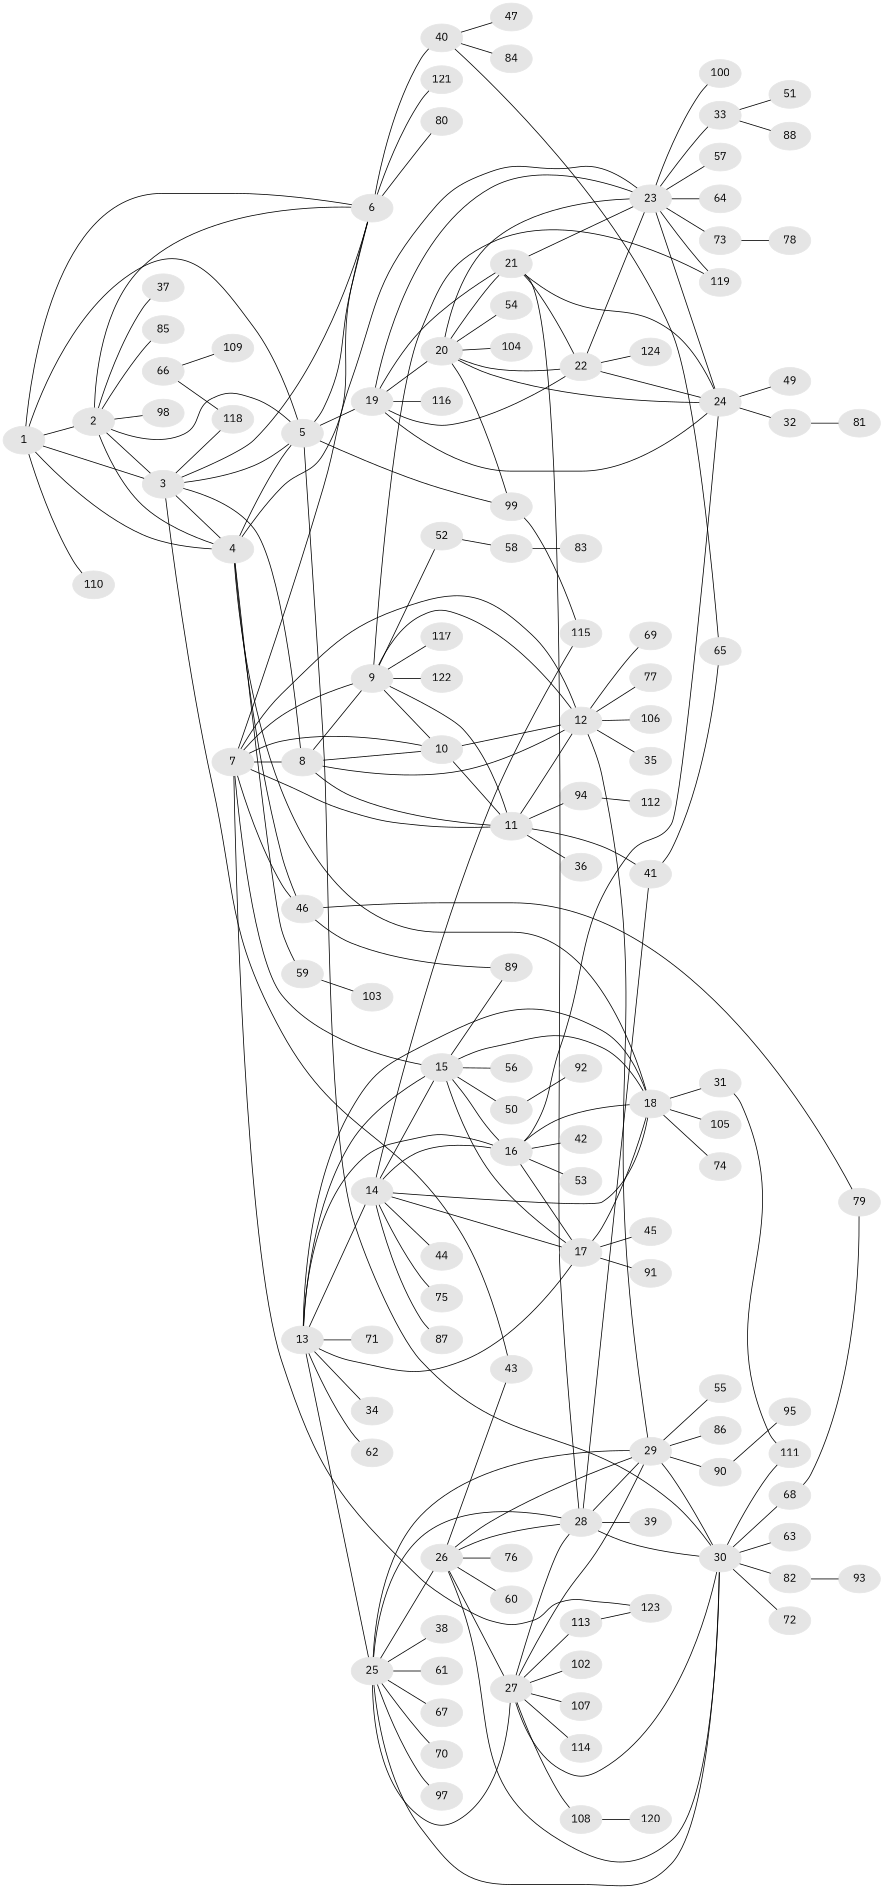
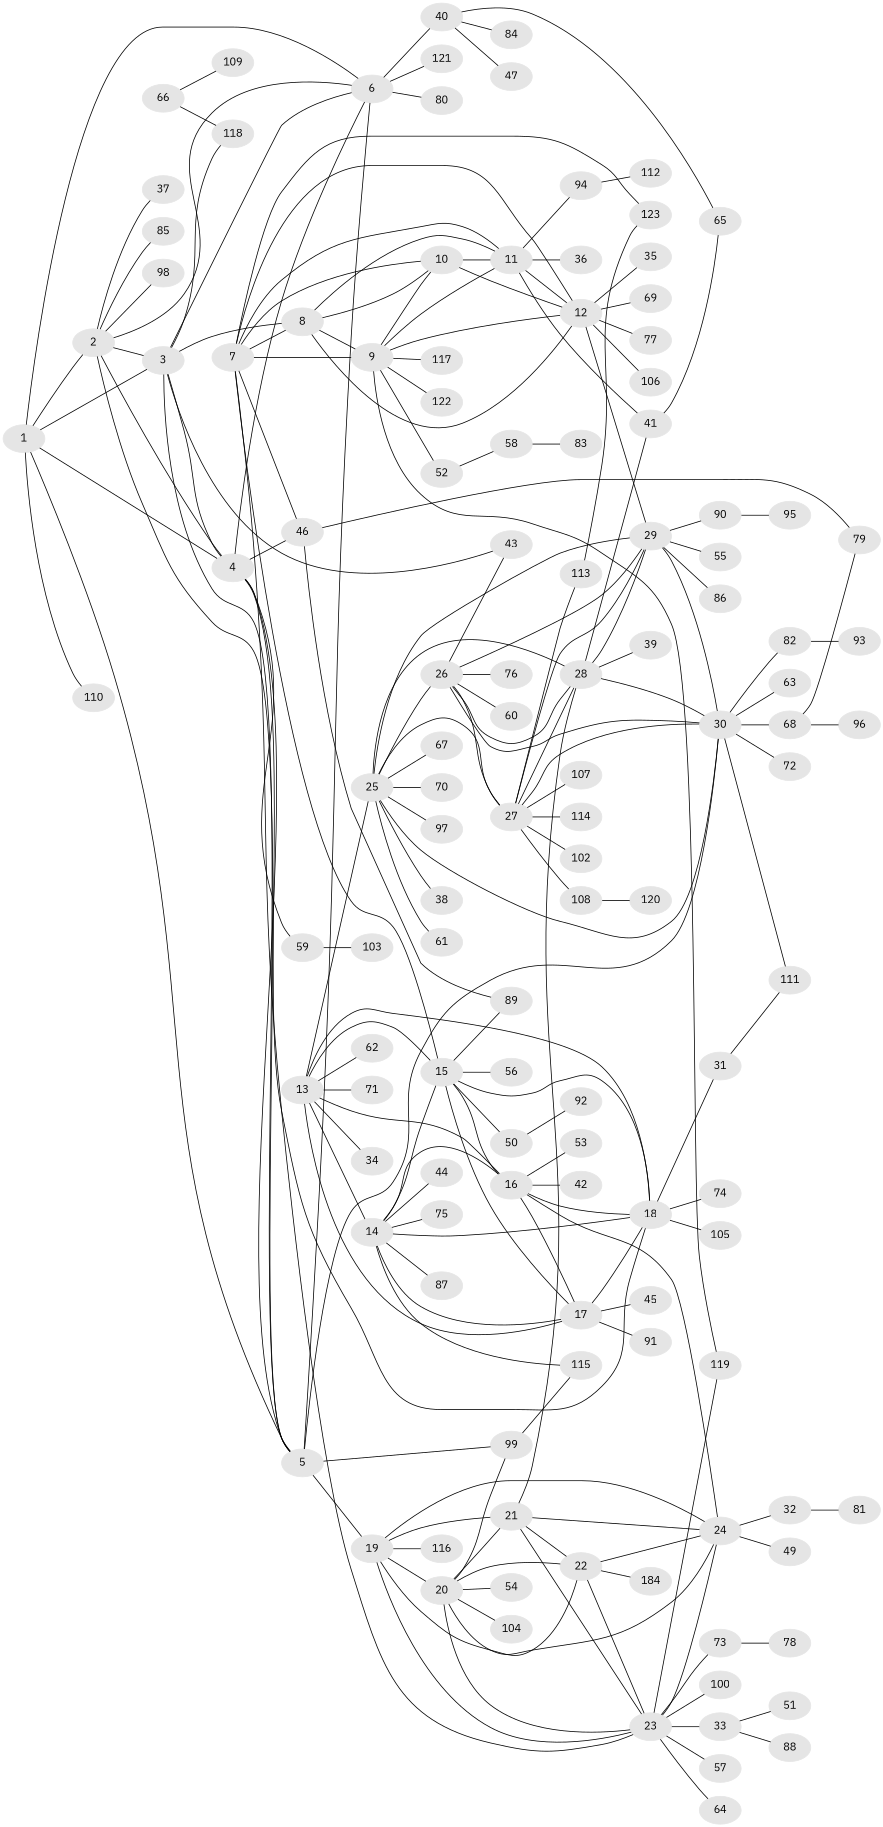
node "124": label "124" -> "184"
node "96": added
